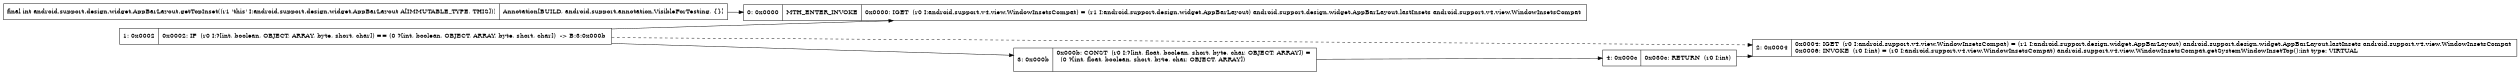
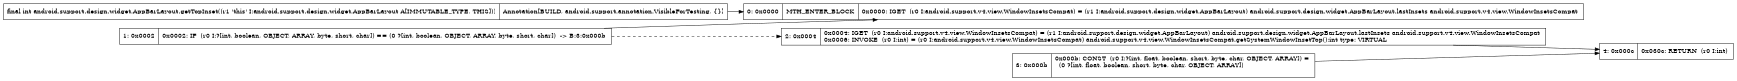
node "0: 0x0000": text "MTH_ENTER_INVOKE" -> "MTH_ENTER_BLOCK"
edge "1: 0x0002" -> "3: 0x000b": removed
edge "4: 0x000c" -> "2: 0x0004": reversed
